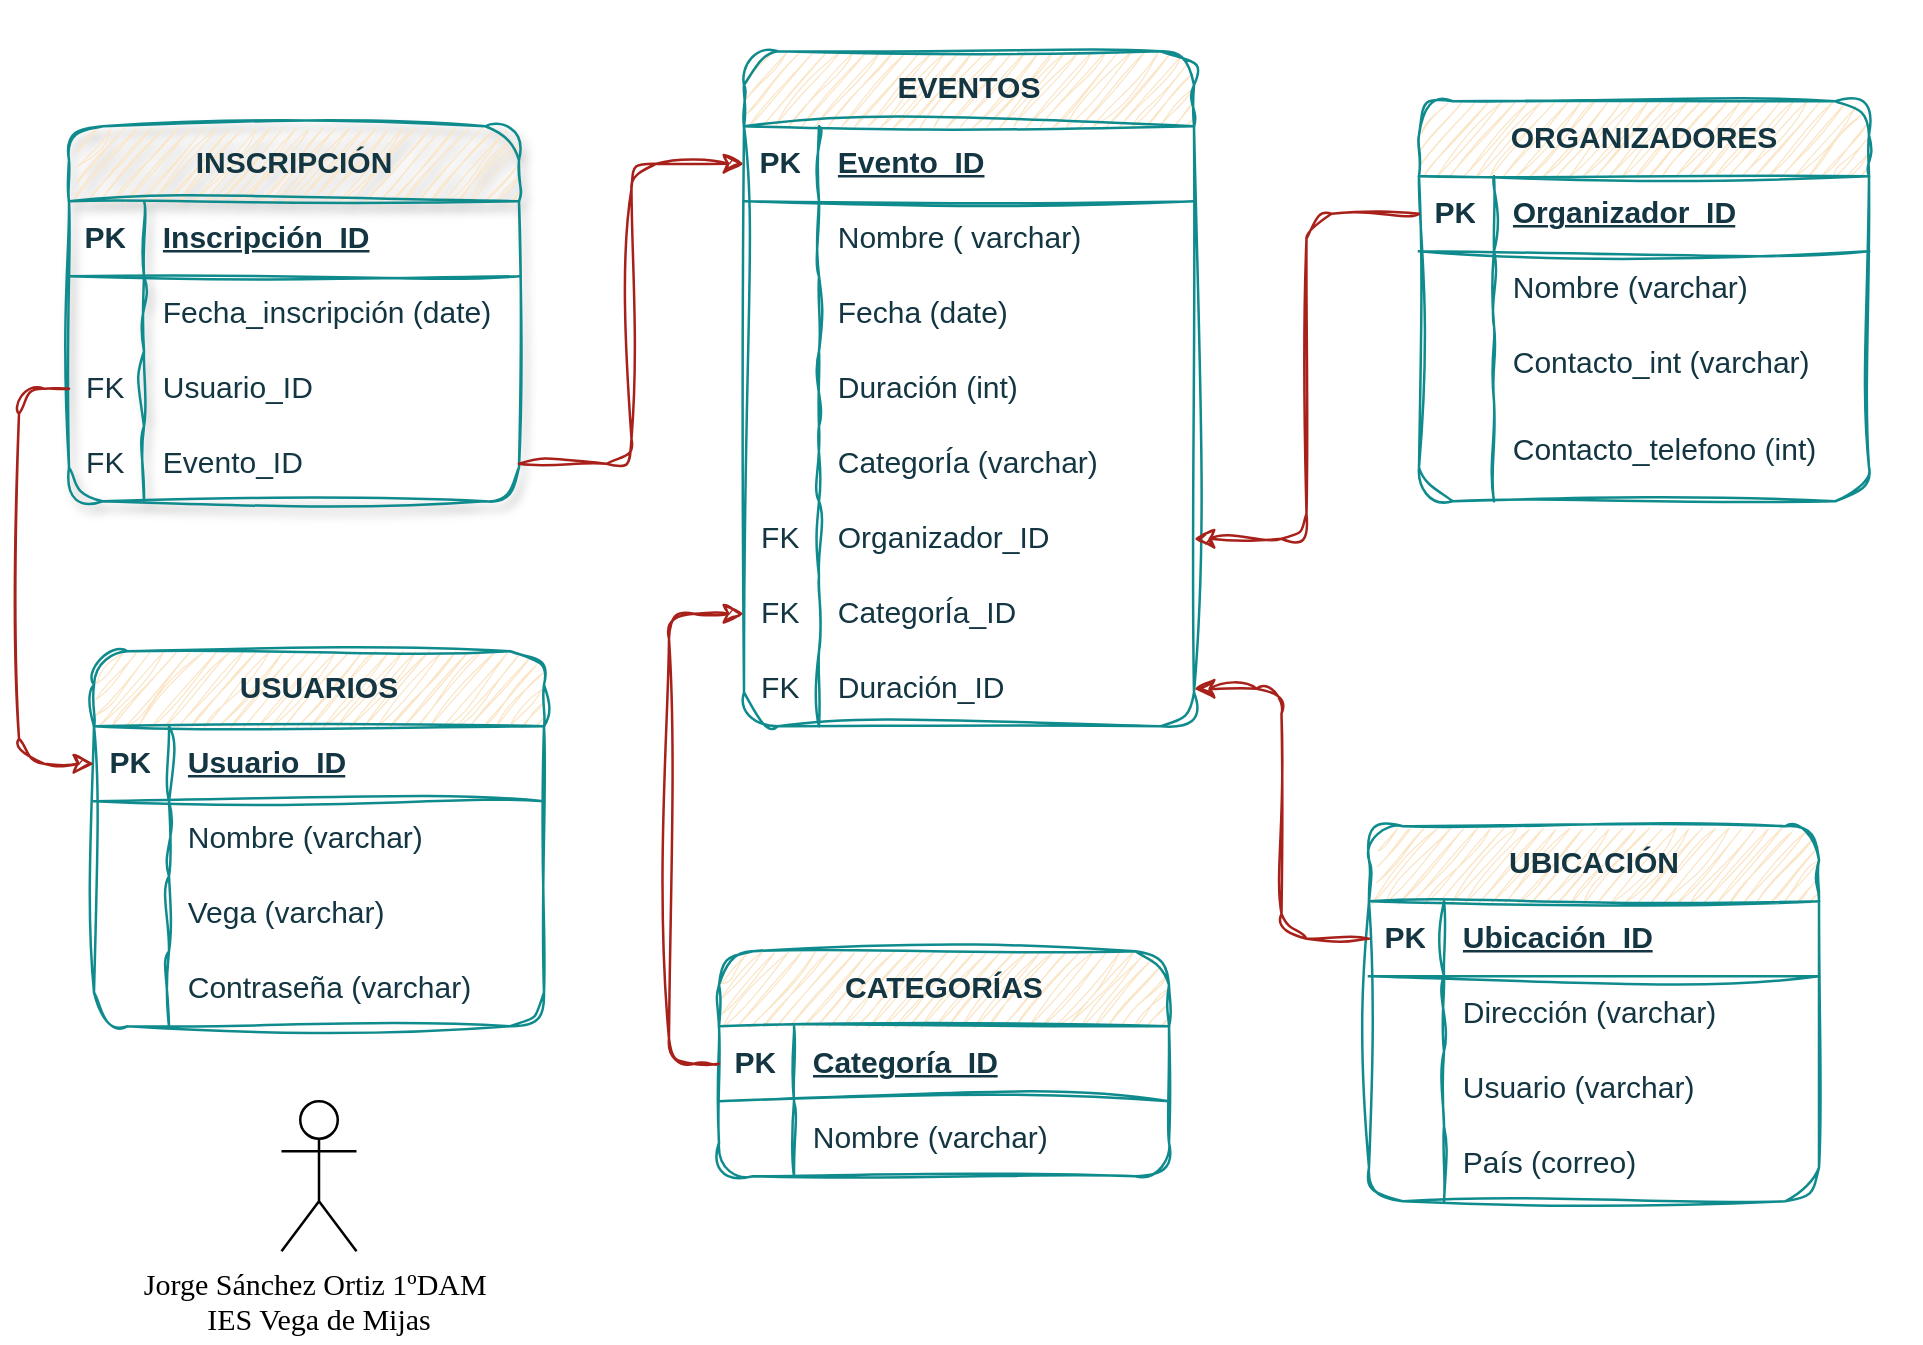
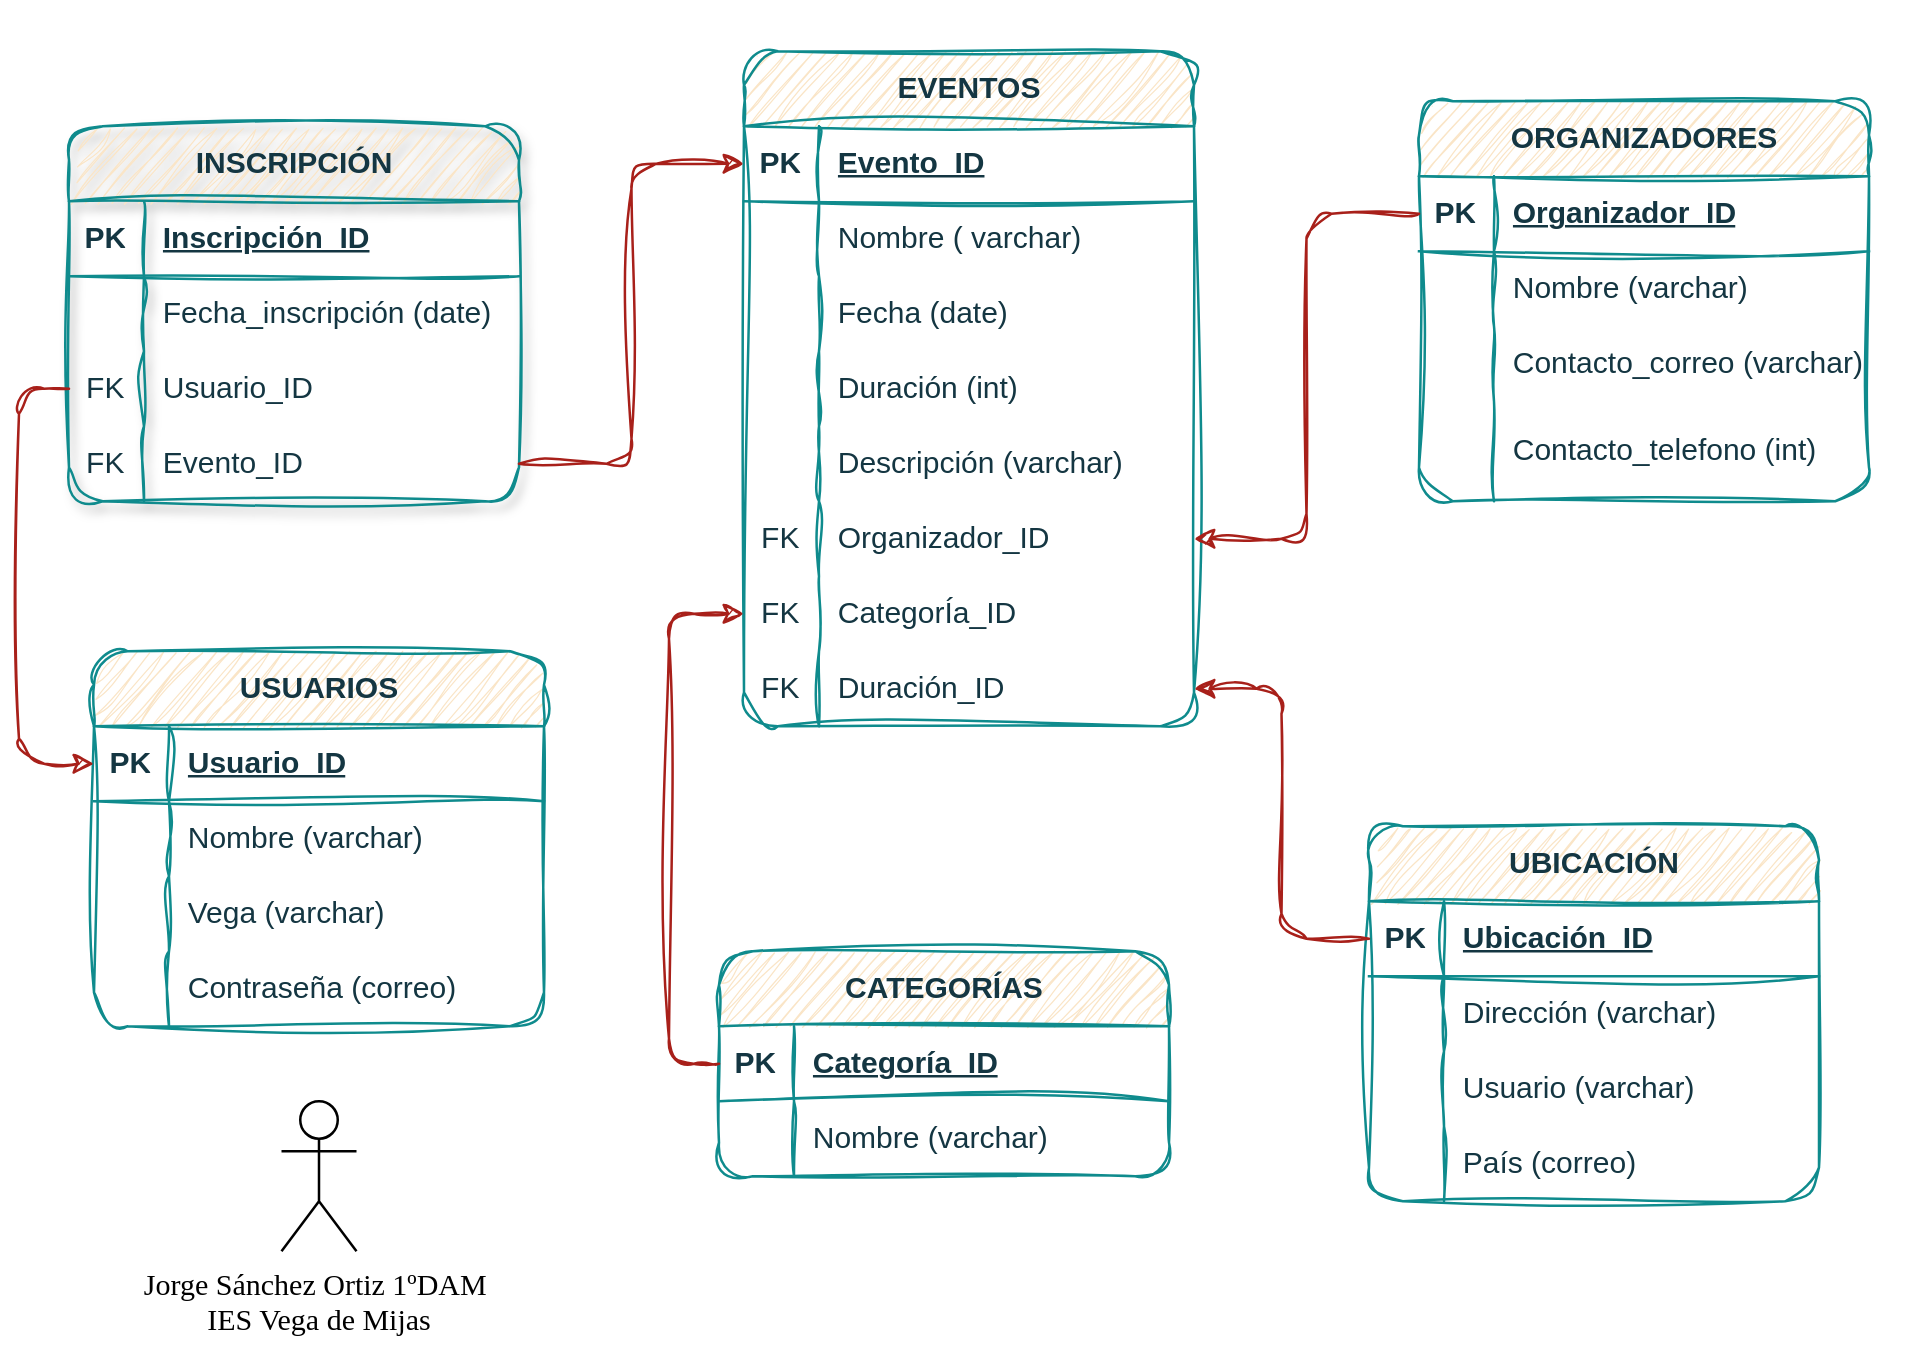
node "Contacto_int (varchar)": label "Contacto_int (varchar)" -> "Contacto_correo (varchar)"
node "CategorÍa (varchar)": label "CategorÍa (varchar)" -> "Descripción (varchar)"
node "Contraseña (varchar)": label "Contraseña (varchar)" -> "Contraseña (correo)"
